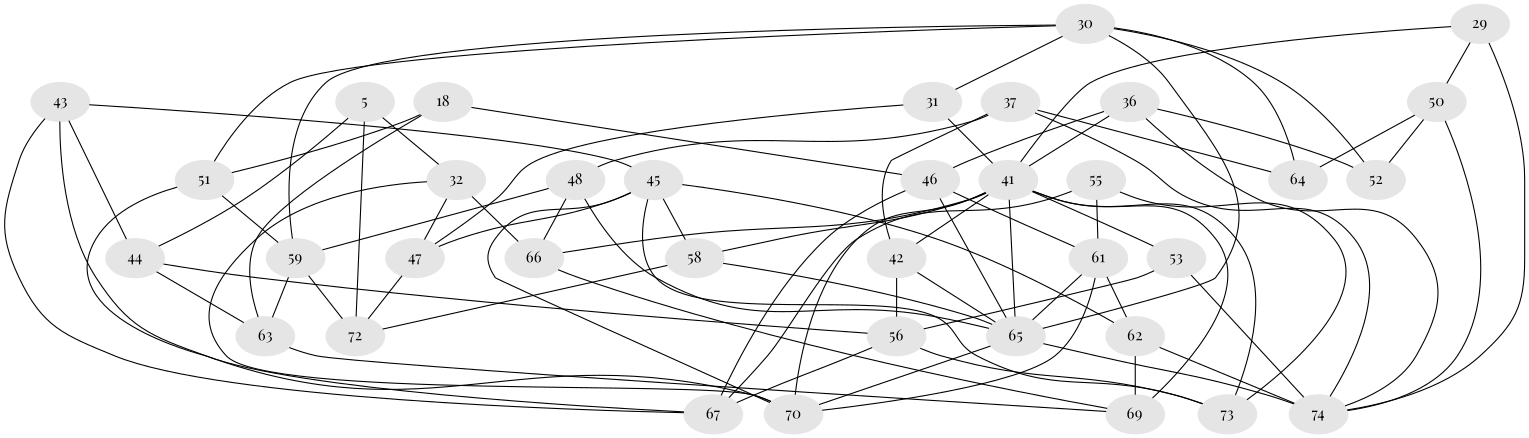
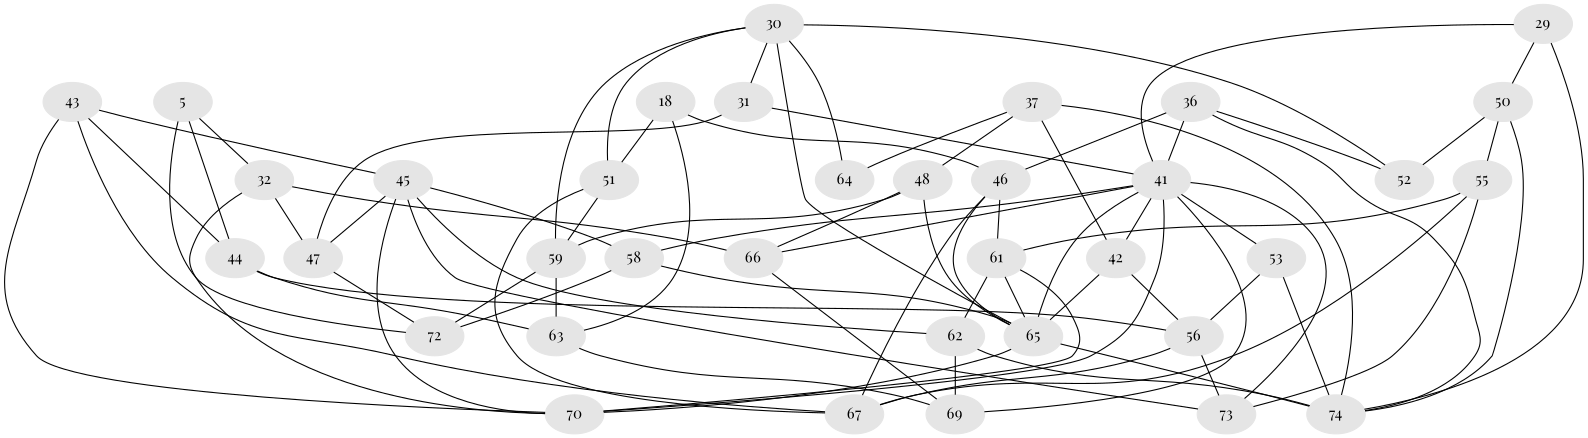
edge "50" -- "64": now "50" -- "55"
